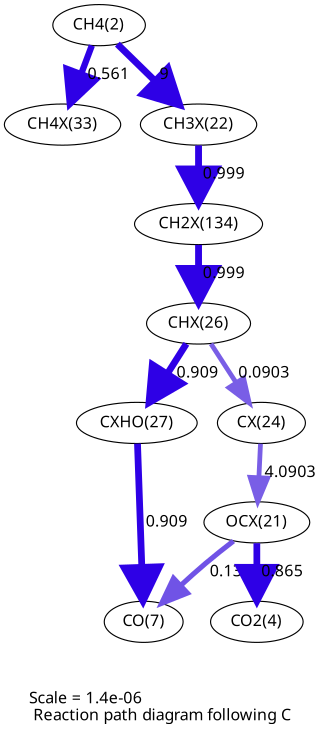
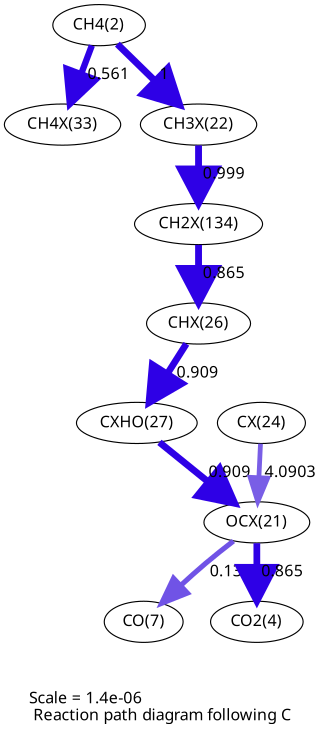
edge "CH4(2)" -> "CH3X(22)": label " 9" -> " 1"
edge "CH2X(134)" -> "CHX(26)": label " 0.999" -> " 0.865"
edge "CHX(26)" -> "CX(24)": removed, label "0.0903"
edge "CXHO(27)" -> "CO(7)": now "CXHO(27)" -> "OCX(21)"
